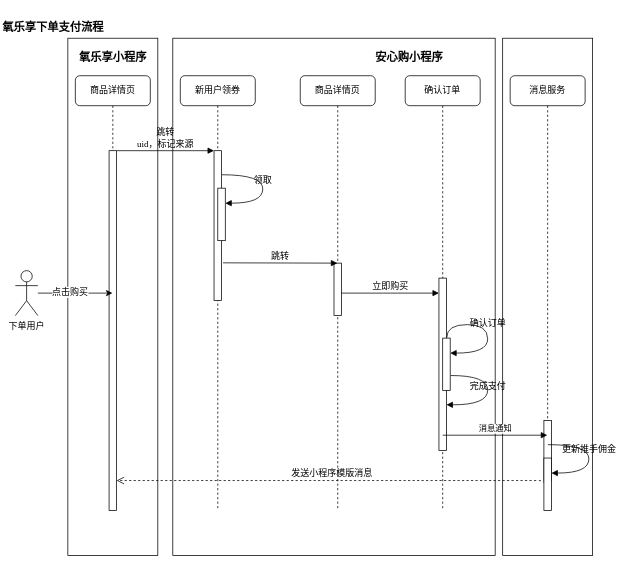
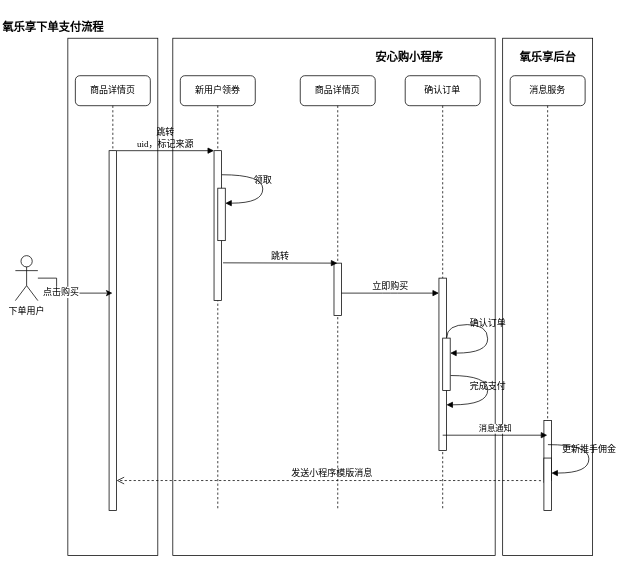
node "氧乐享小程序": removed
node "氧乐享后台": added
node "下单用户": moved (27, 293) -> (27, 278)
